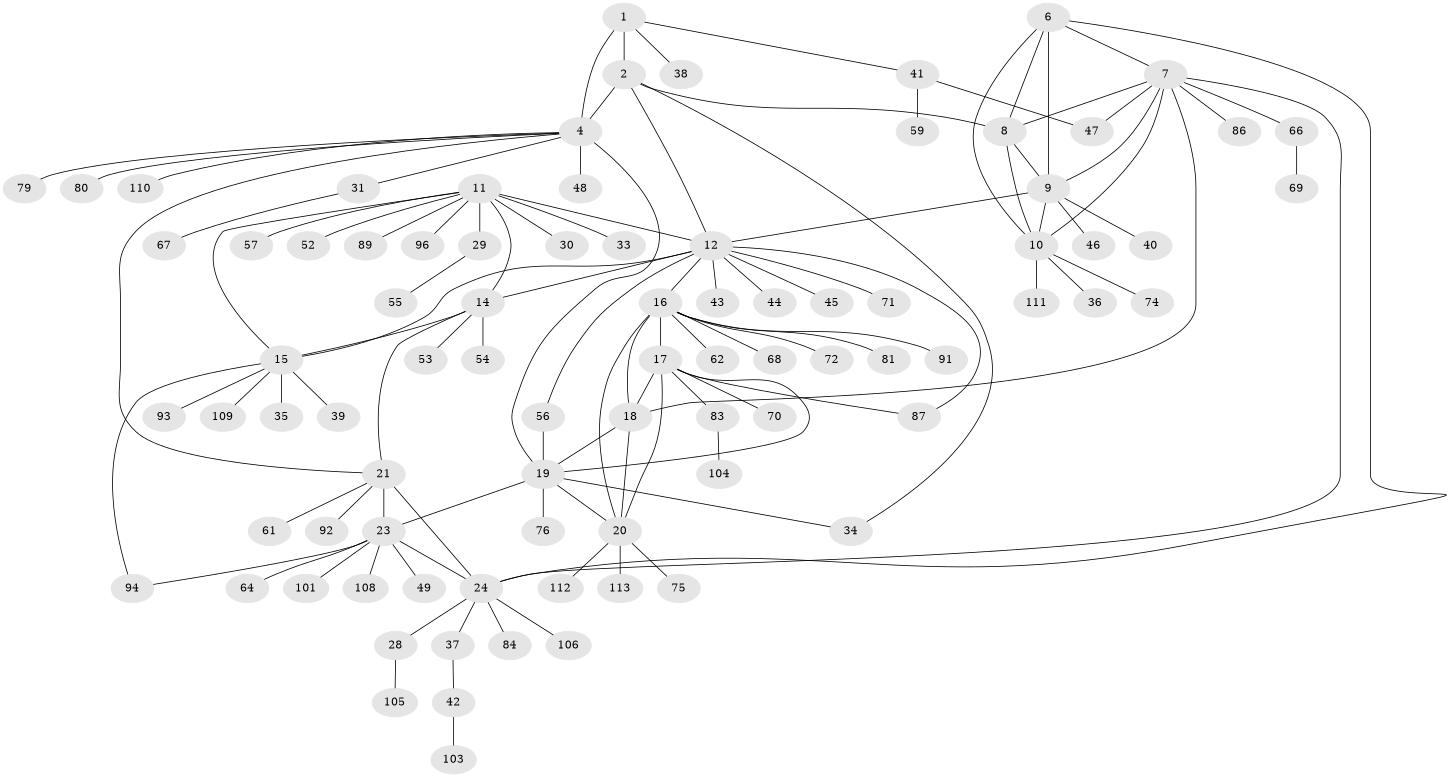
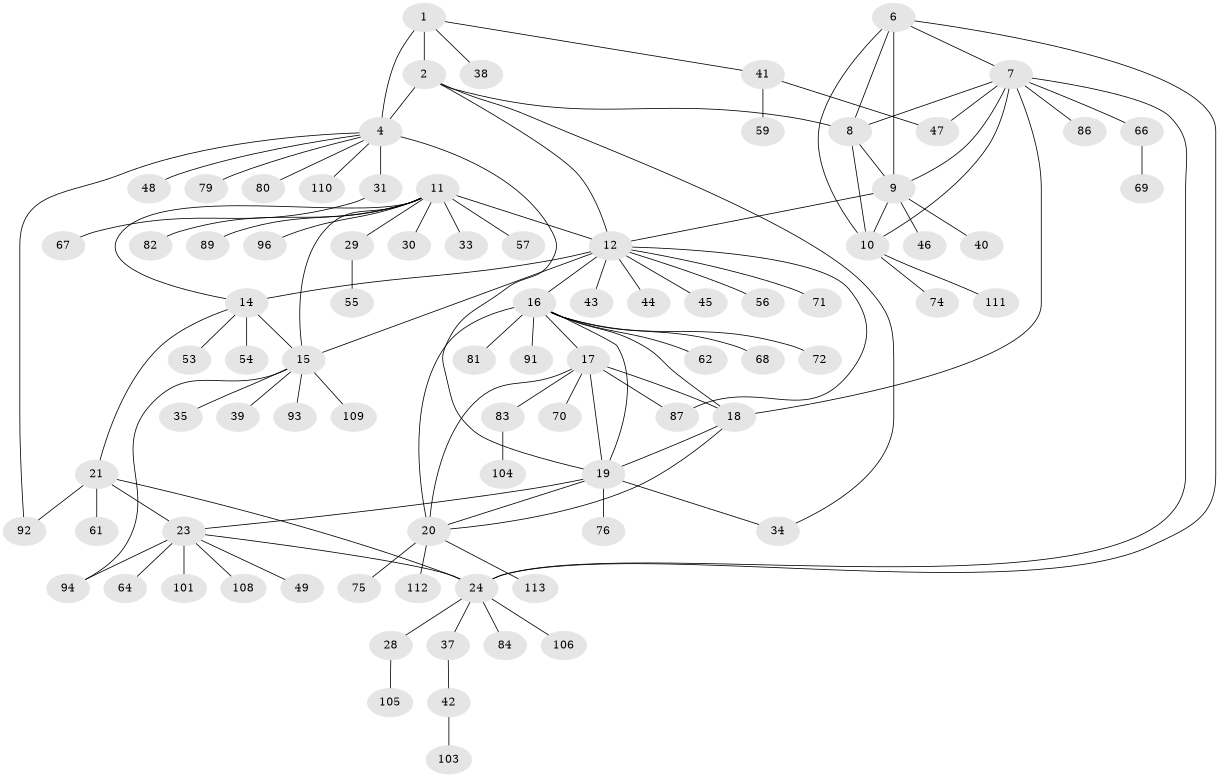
edge "4" -- "21": now "4" -- "92"
node "52": label "52" -> "82"
node "36": removed
edge "56" -- "19": now "16" -- "19"
